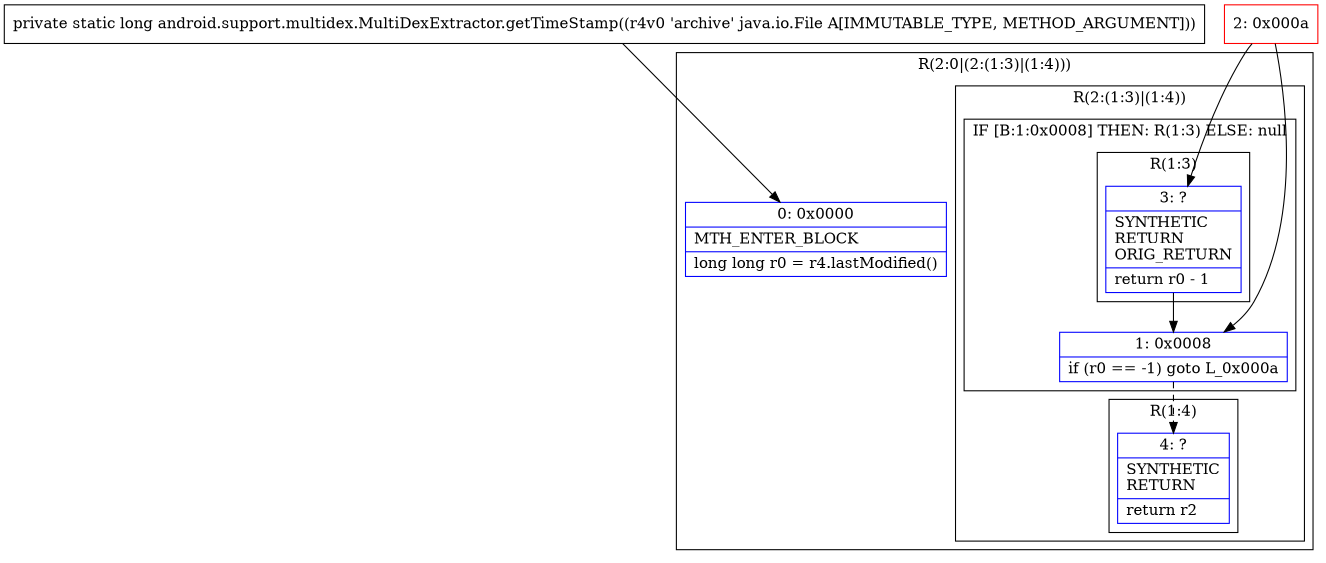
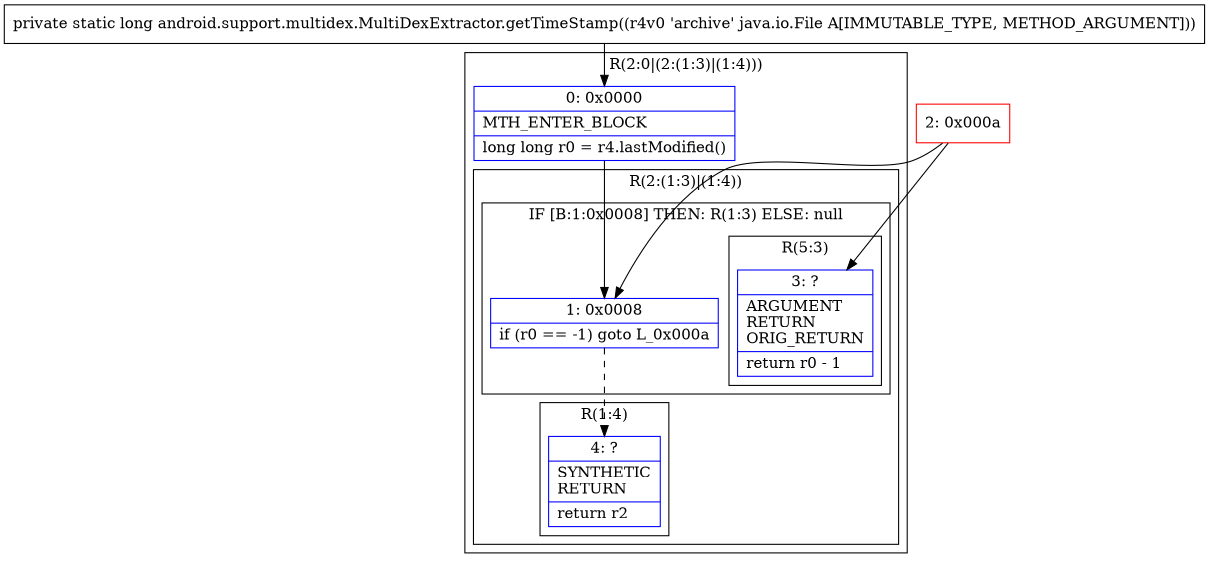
cluster "R(1:3)": label "R(1:3)" -> "R(5:3)"
node "3: ?": text "SYNTHETIC" -> "ARGUMENT"
edge "3: ?" -> "1: 0x0008": now "0: 0x0000" -> "1: 0x0008"
